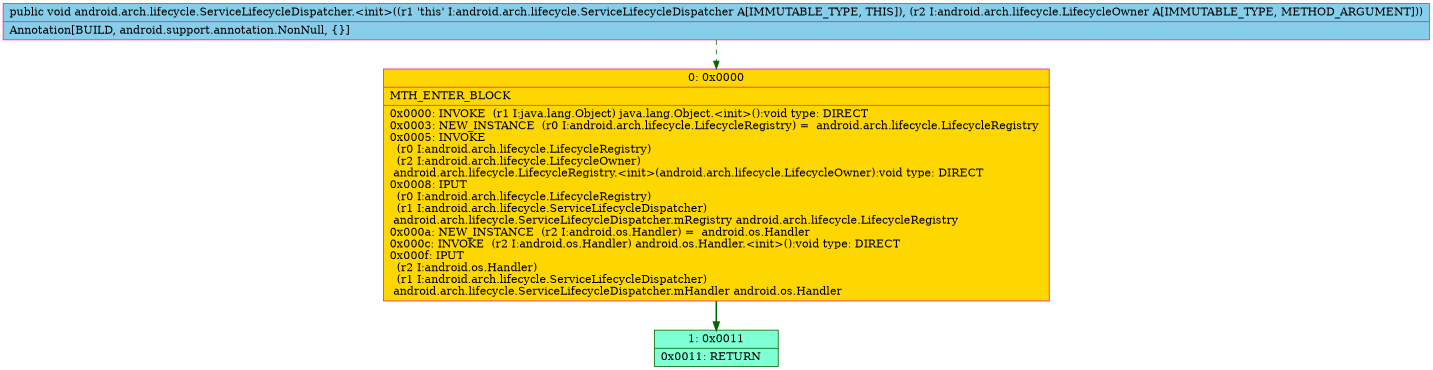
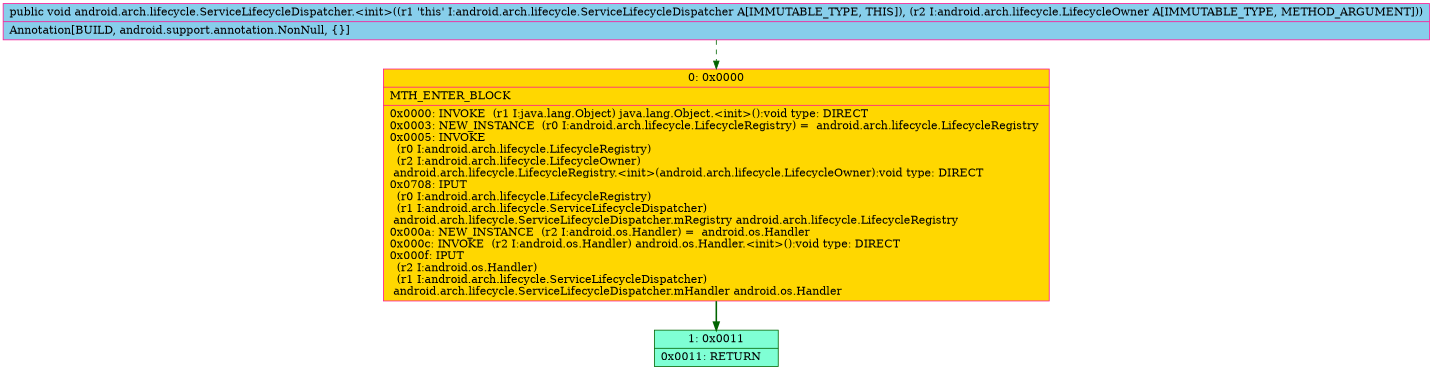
node "0: 0x0000": text "0x0008: IPUT" -> "0x0708: IPUT"
